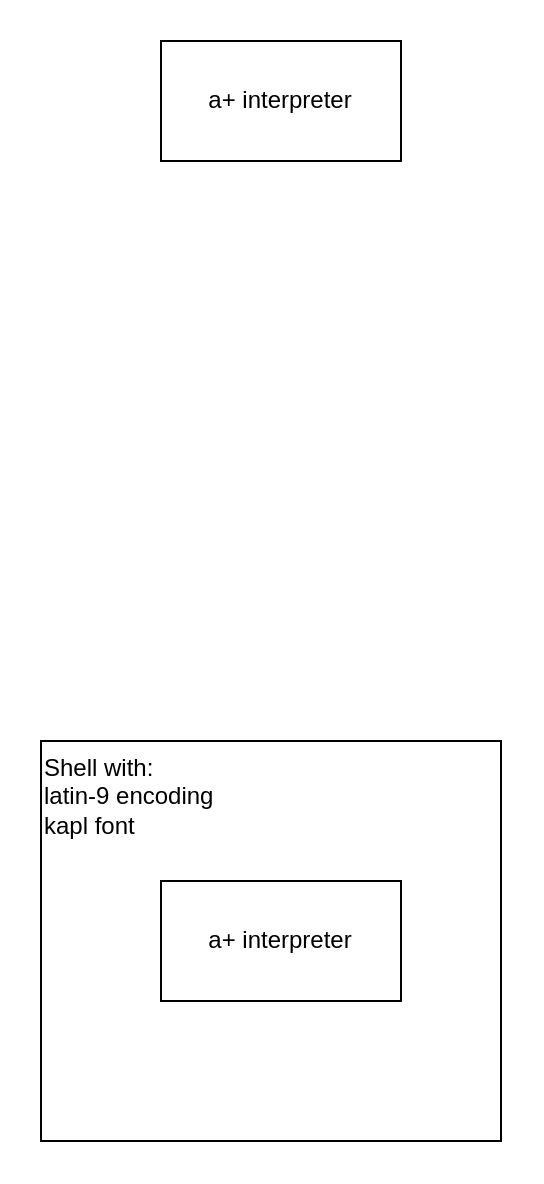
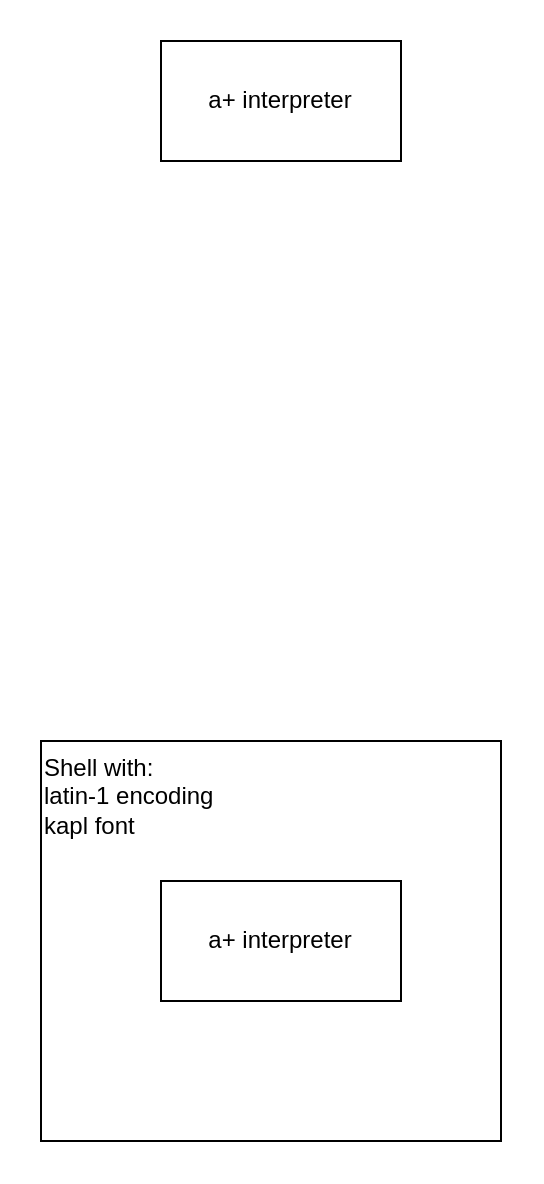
node "Shell with: latin-9 encoding kapl font": label "Shell with: latin-9 encoding kapl font" -> "Shell with: latin-1 encoding kapl font"
